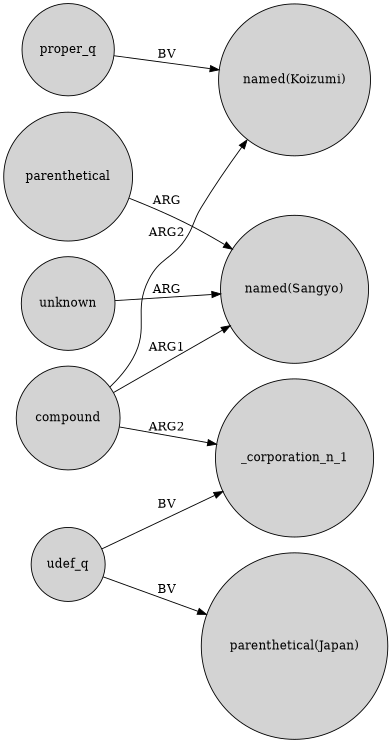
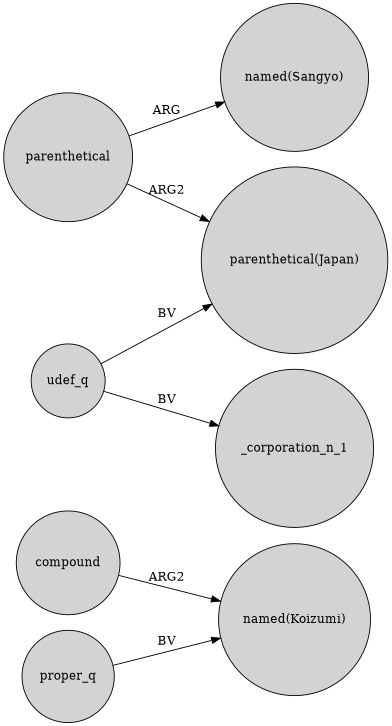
edge "parenthetical" -> "parenthetical(Japan)": added, label "ARG2"
node "unknown": removed
edge "compound" -> "named(Sangyo)": removed, label "ARG1"
edge "compound" -> "_corporation_n_1": removed, label "ARG2"
